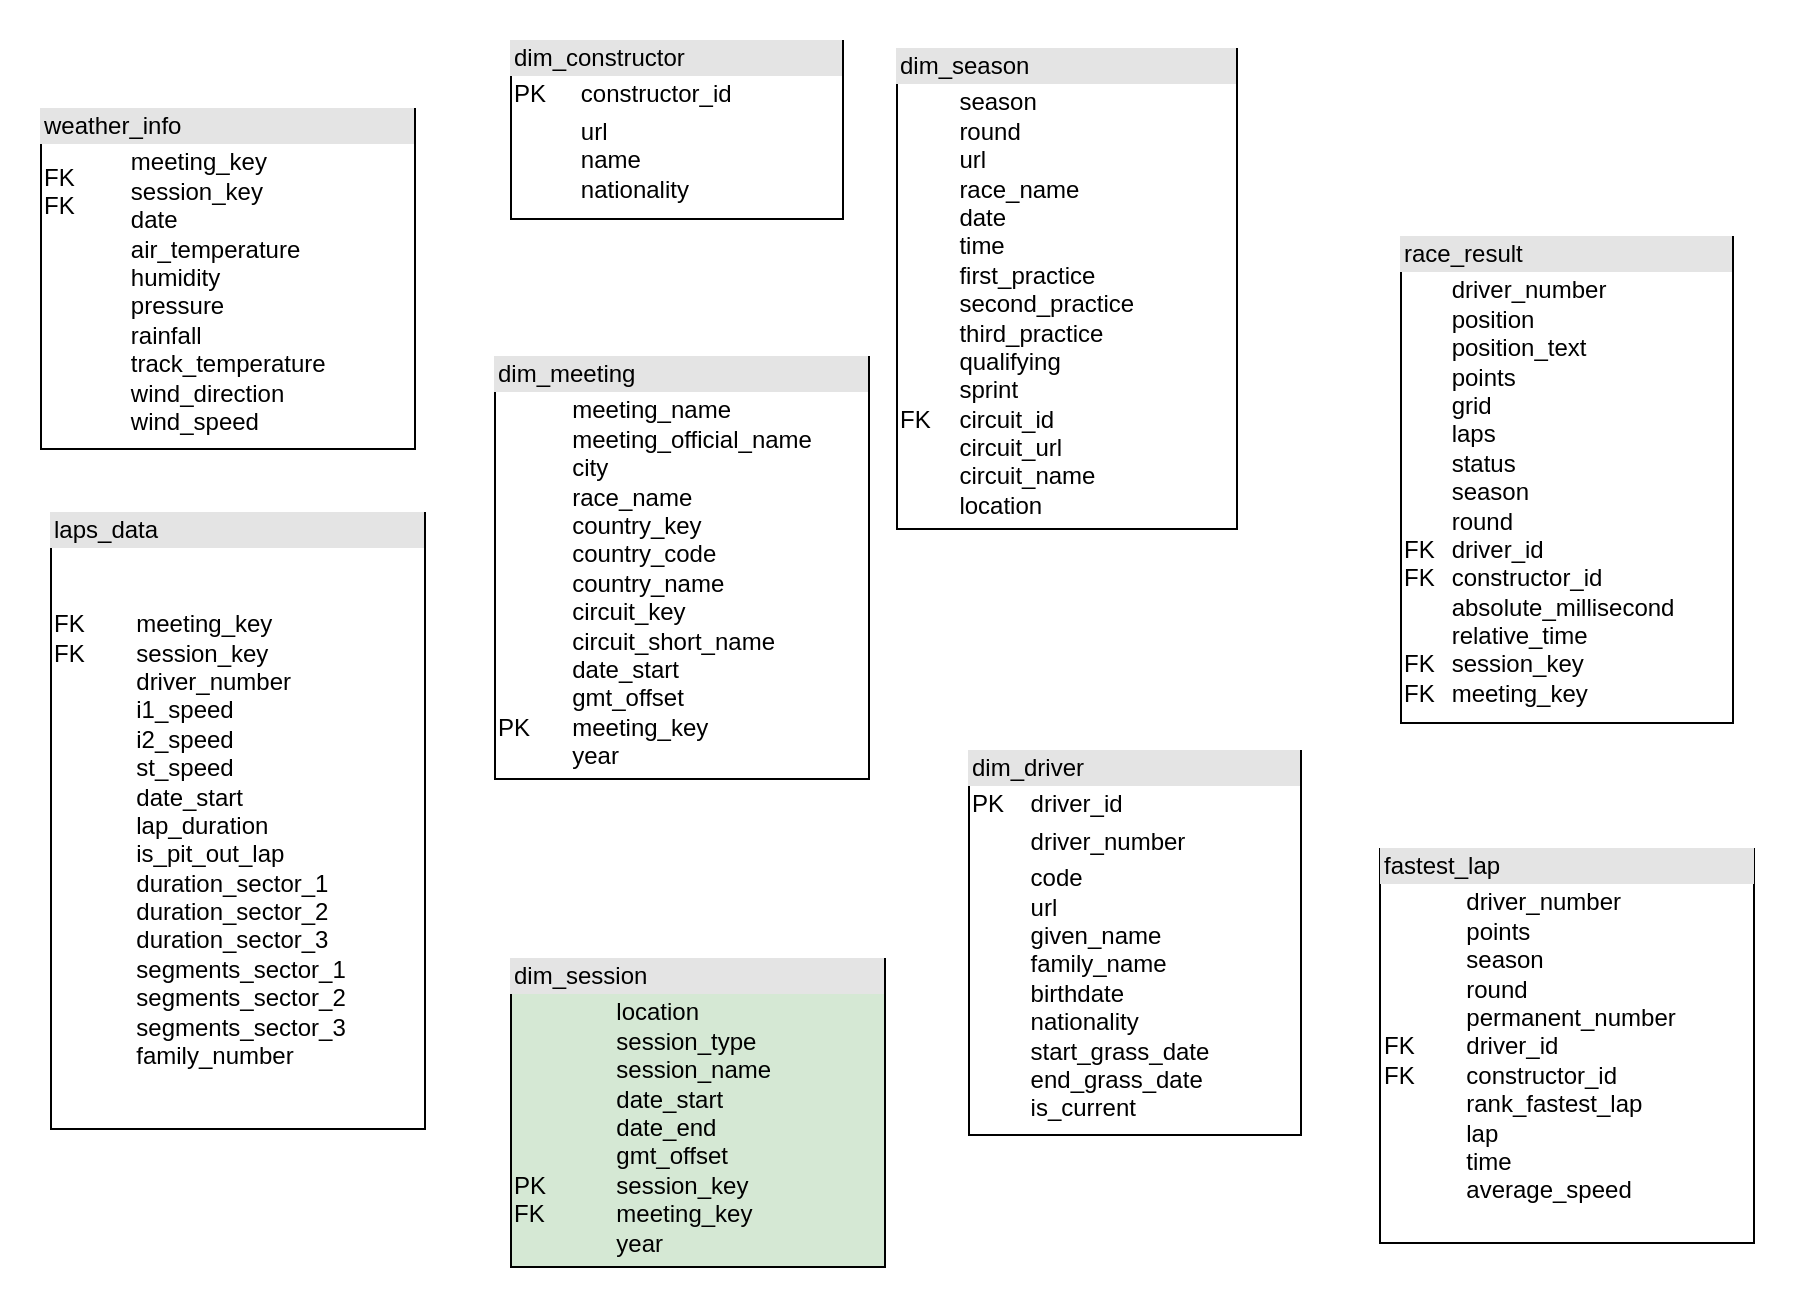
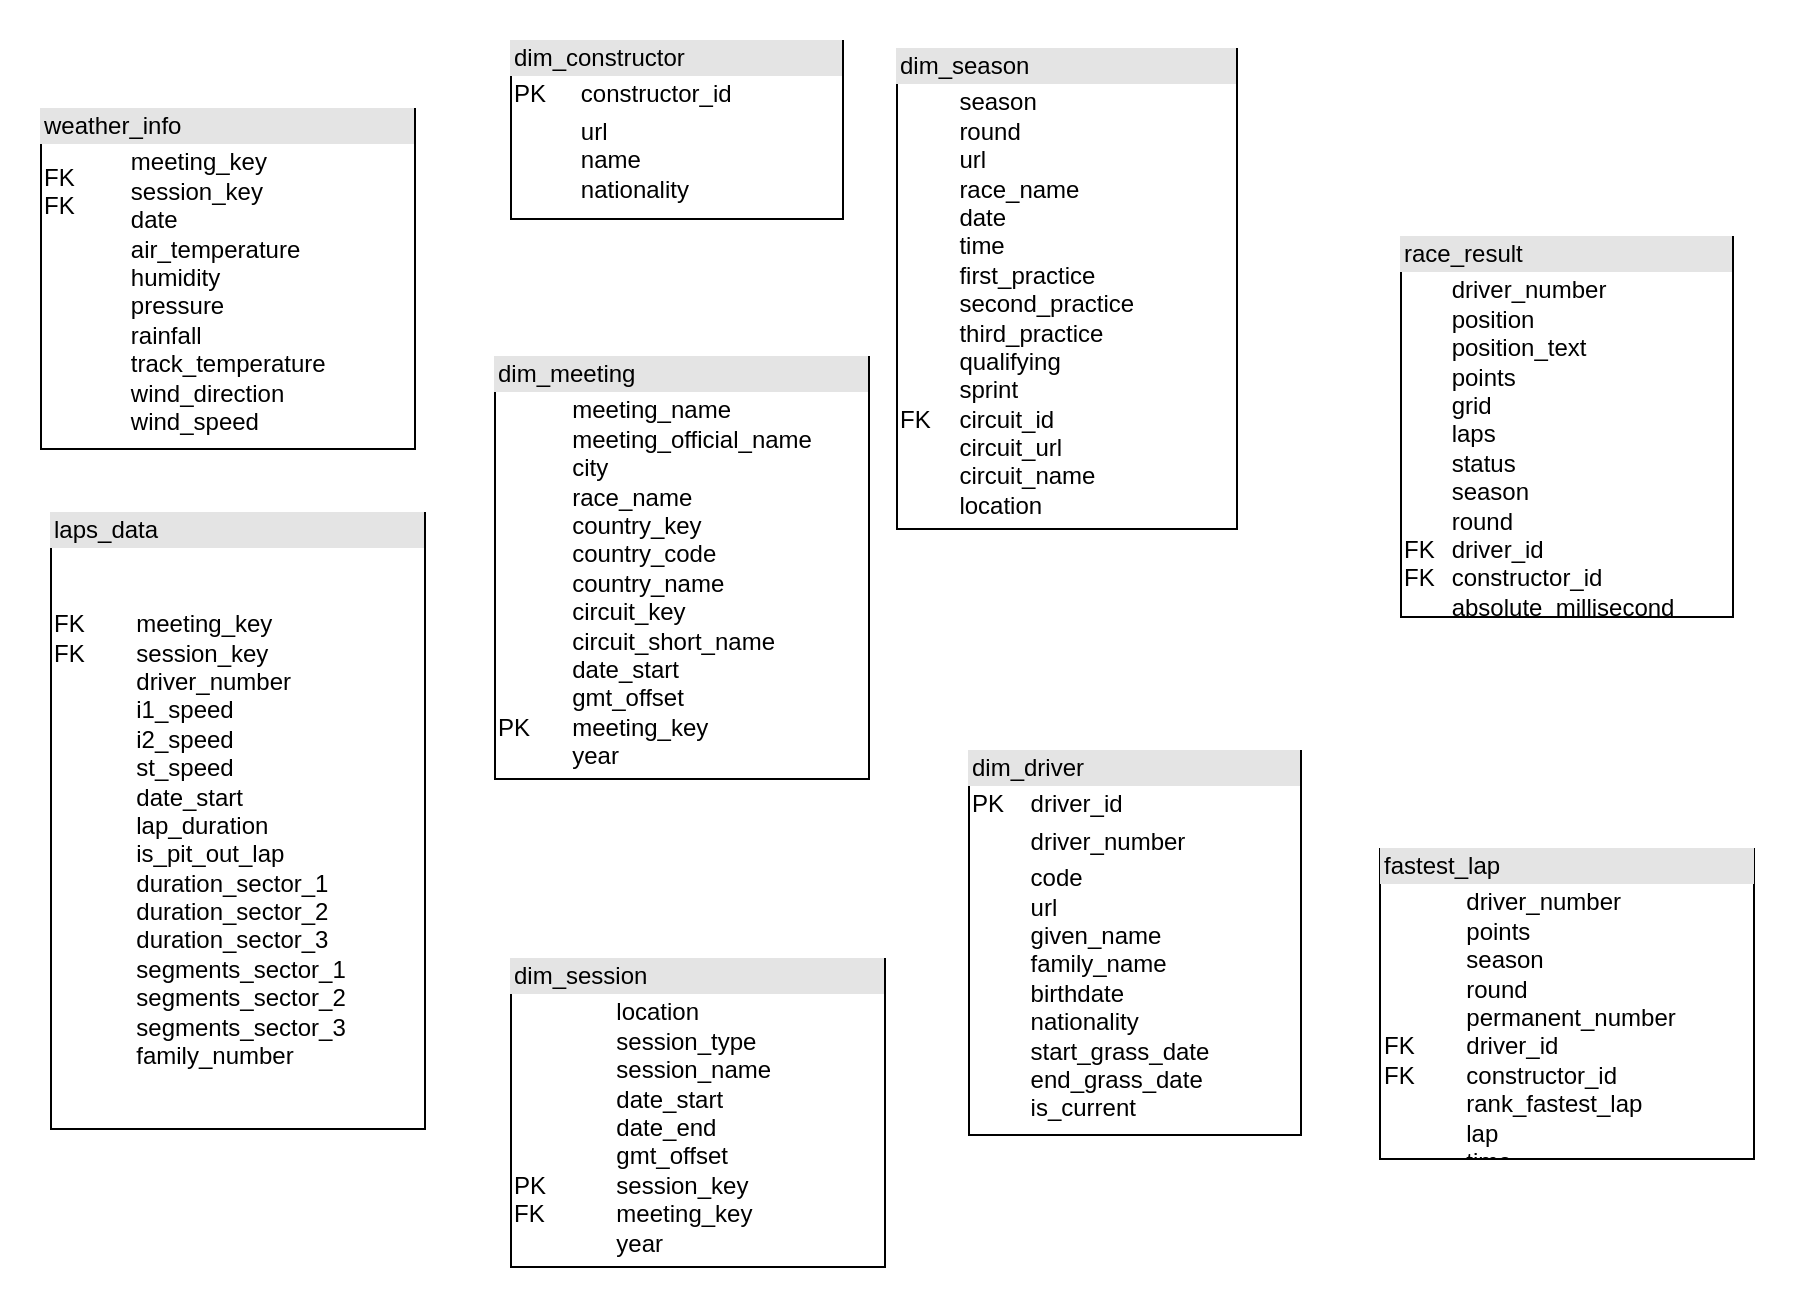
node "race_result FK FK FK FK driver_number position position_text points grid laps status season round driver_id constructor_id absolute_millisecond relative_time session_key meeting_key": size 332x486 -> 332x380
node "fastest_lap FK FK driver_number points season round permanent_number driver_id constructor_id rank_fastest_lap lap time average_speed": size 374x394 -> 374x310
node "dim_session PK FK location session_type session_name date_start date_end gmt_offset session_key meeting_key year": fillcolor #d5e8d4 -> #ffffff
